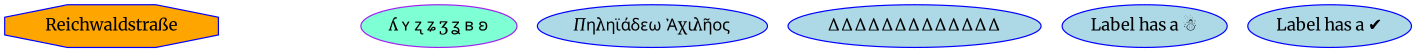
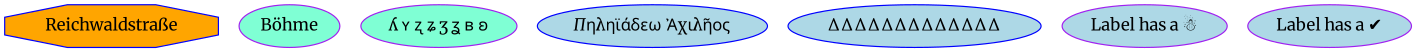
node "Böhme": added
node "Label has a ☃": color blue -> purple
node "Label has a ✔": color blue -> purple
